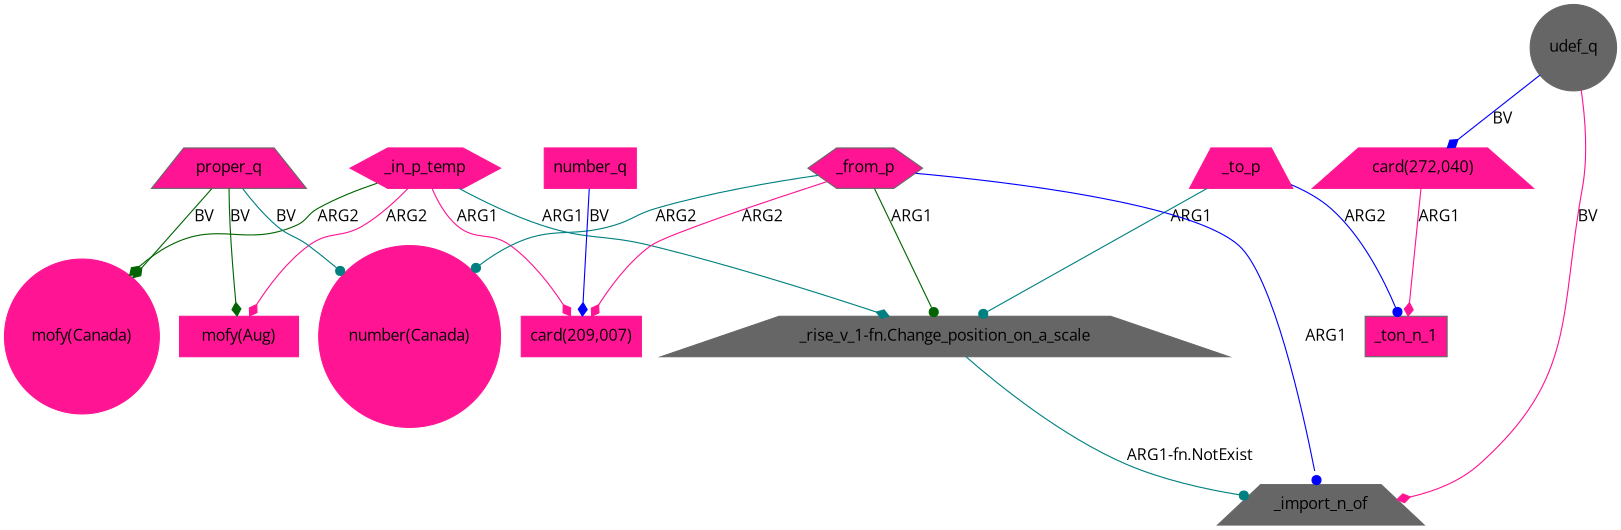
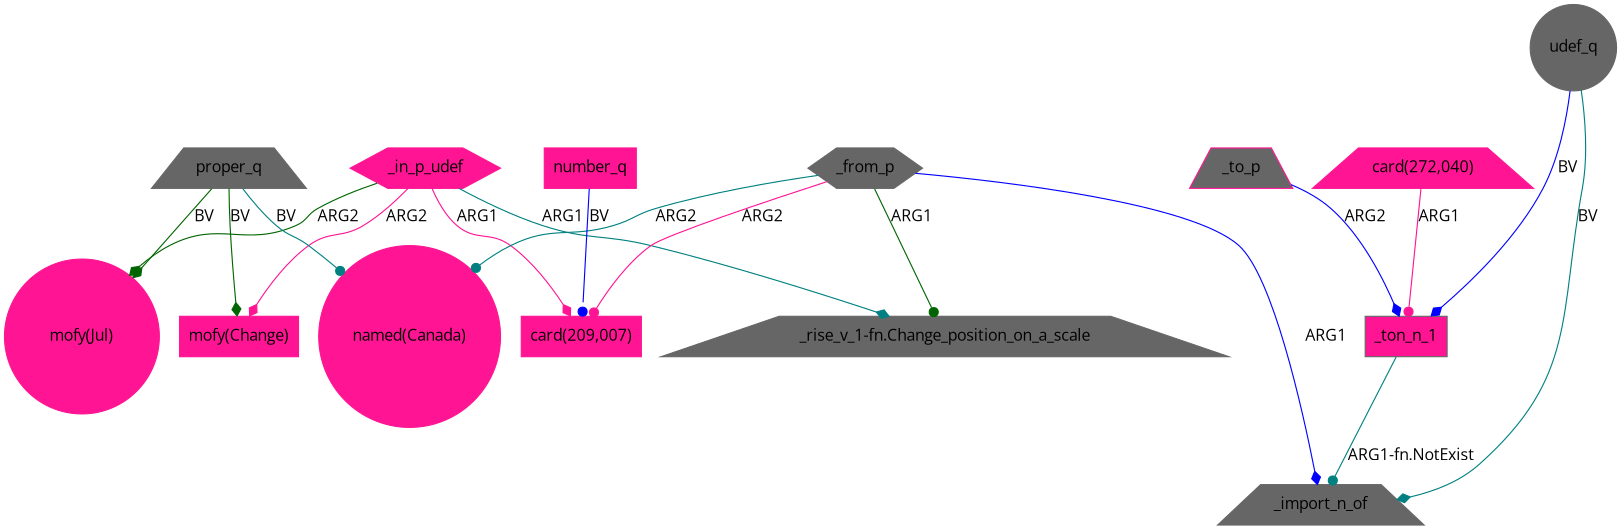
edge "udef_q" -> "card(272,040)": now "udef_q" -> "_ton_n_1"
node "proper_q": fillcolor deeppink -> gray40
node "_in_p_temp": label "_in_p_temp" -> "_in_p_udef"
node "_from_p": fillcolor deeppink -> gray40
node "_to_p": fillcolor deeppink -> gray40
edge "_from_p" -> "_import_n_of": arrowhead dot -> diamond
edge "_from_p" -> "card(209,007)": arrowhead diamond -> dot
edge "_to_p" -> "_ton_n_1": arrowhead dot -> diamond
edge "number_q" -> "card(209,007)": arrowhead diamond -> dot
edge "card(272,040)" -> "_ton_n_1": arrowhead diamond -> dot
edge "_to_p" -> "_rise_v_1-fn.Change_position_on_a_scale": removed, label "ARG1"
edge "udef_q" -> "_import_n_of": color deeppink -> teal
node "mofy(Canada)": label "mofy(Canada)" -> "mofy(Jul)"
node "mofy(Aug)": label "mofy(Aug)" -> "mofy(Change)"
node "number(Canada)": label "number(Canada)" -> "named(Canada)"
edge "_rise_v_1-fn.Change_position_on_a_scale" -> "_import_n_of": now "_ton_n_1" -> "_import_n_of"
